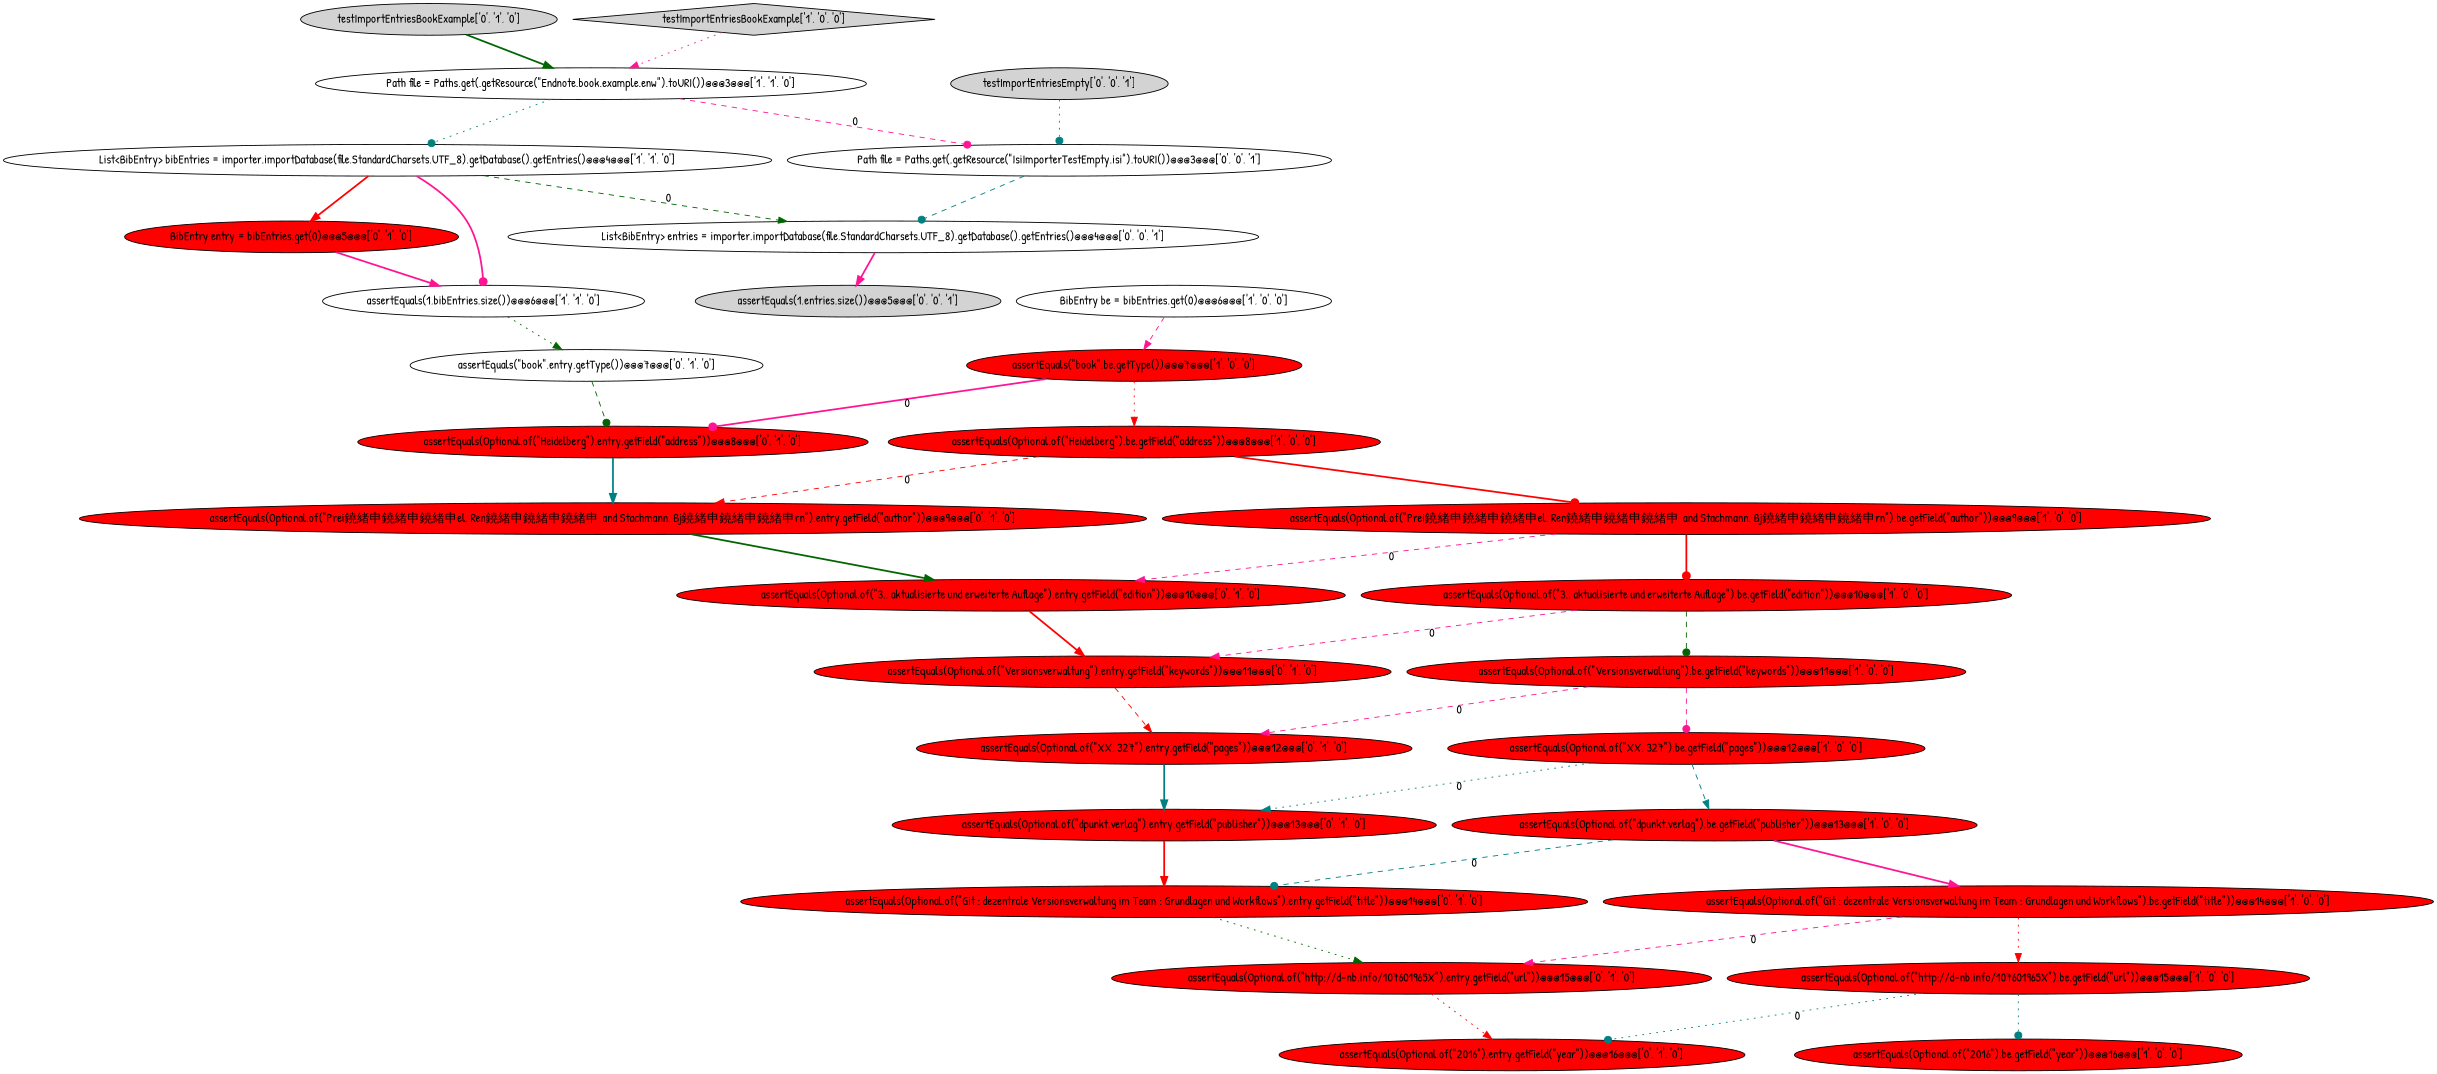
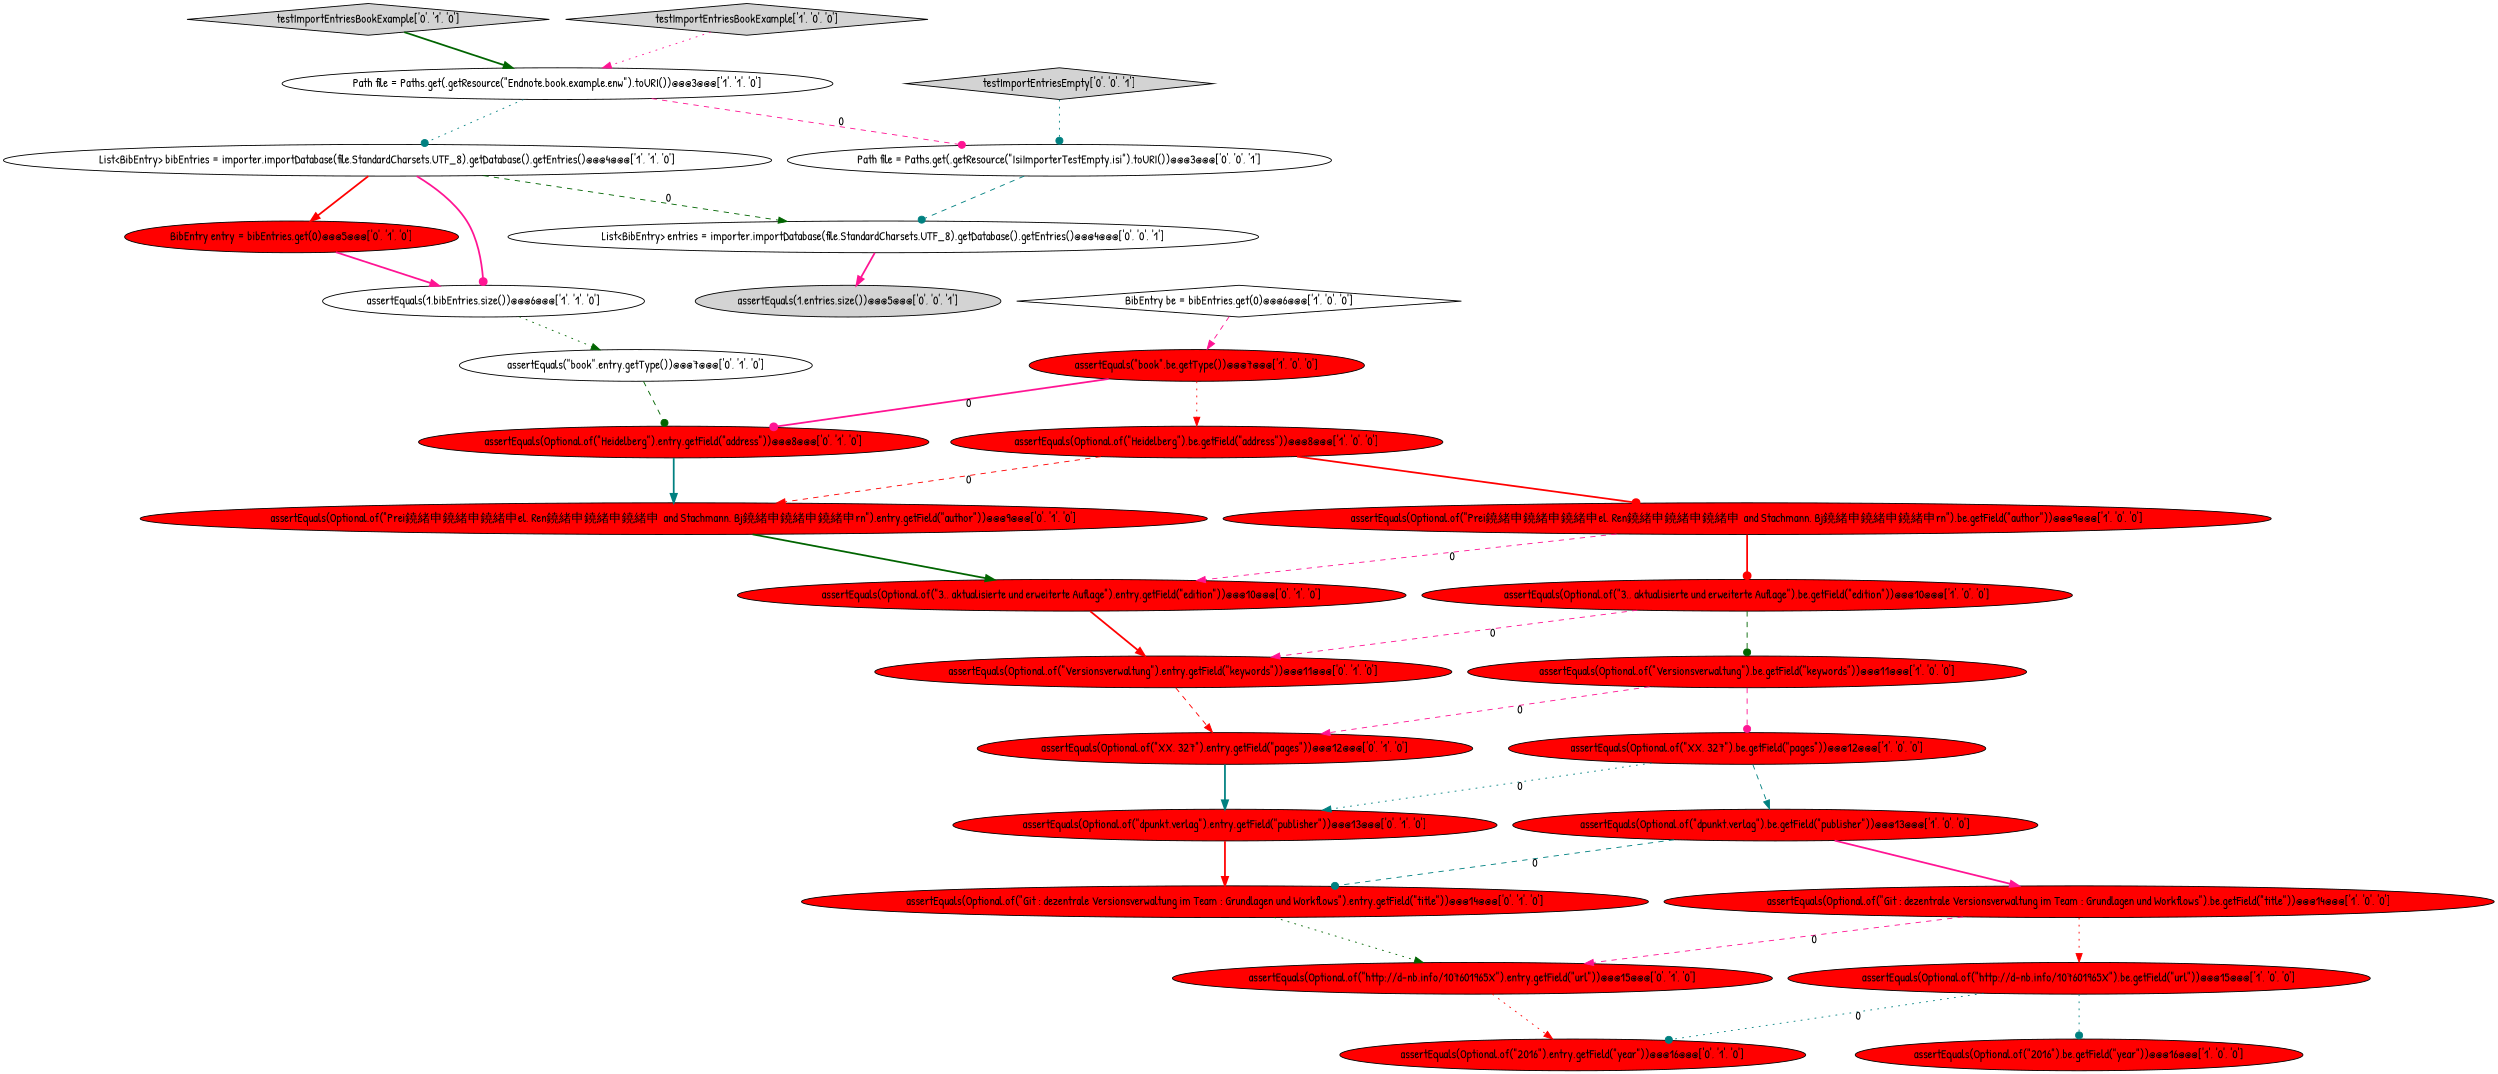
node "testImportEntriesBookExample['0', '1', '0']": shape ellipse -> diamond
node "testImportEntriesEmpty['0', '0', '1']": shape ellipse -> diamond
node "BibEntry be = bibEntries.get(0)@@@6@@@['1', '0', '0']": shape ellipse -> diamond
